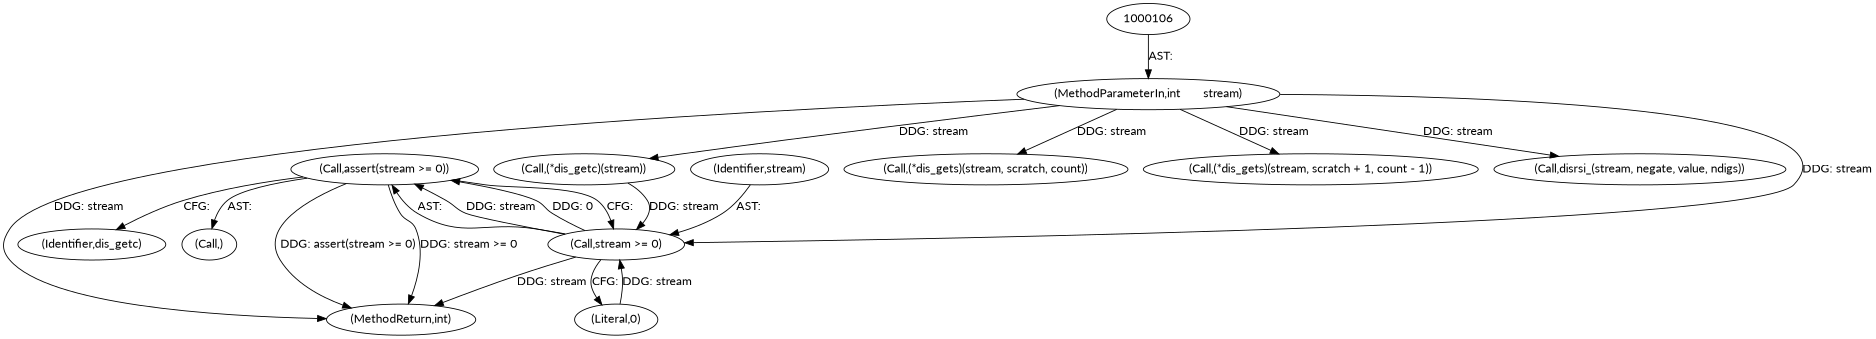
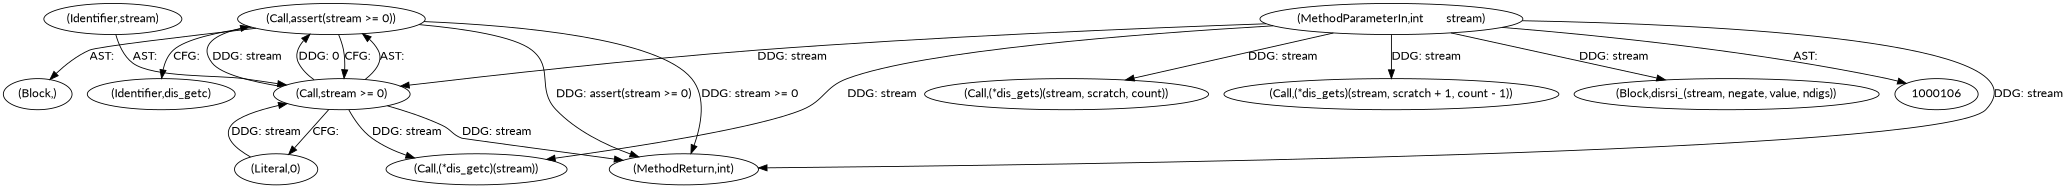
edge "1000106" -> "(MethodParameterIn,int       stream)": reversed
node "(Call,disrsi_(stream, negate, value, ndigs))": label "(Call,disrsi_(stream, negate, value, ndigs))" -> "(Block,disrsi_(stream, negate, value, ndigs))"
edge "(Call,(*dis_getc)(stream))" -> "(Call,stream >= 0)": reversed
node "(Call,)": label "(Call,)" -> "(Block,)"
